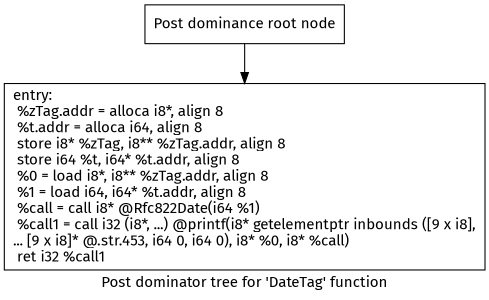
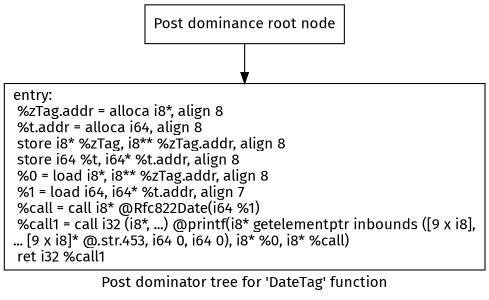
node "entry:": text "%1 = load i64, i64* %t.addr, align 8" -> "%1 = load i64, i64* %t.addr, align 7"
